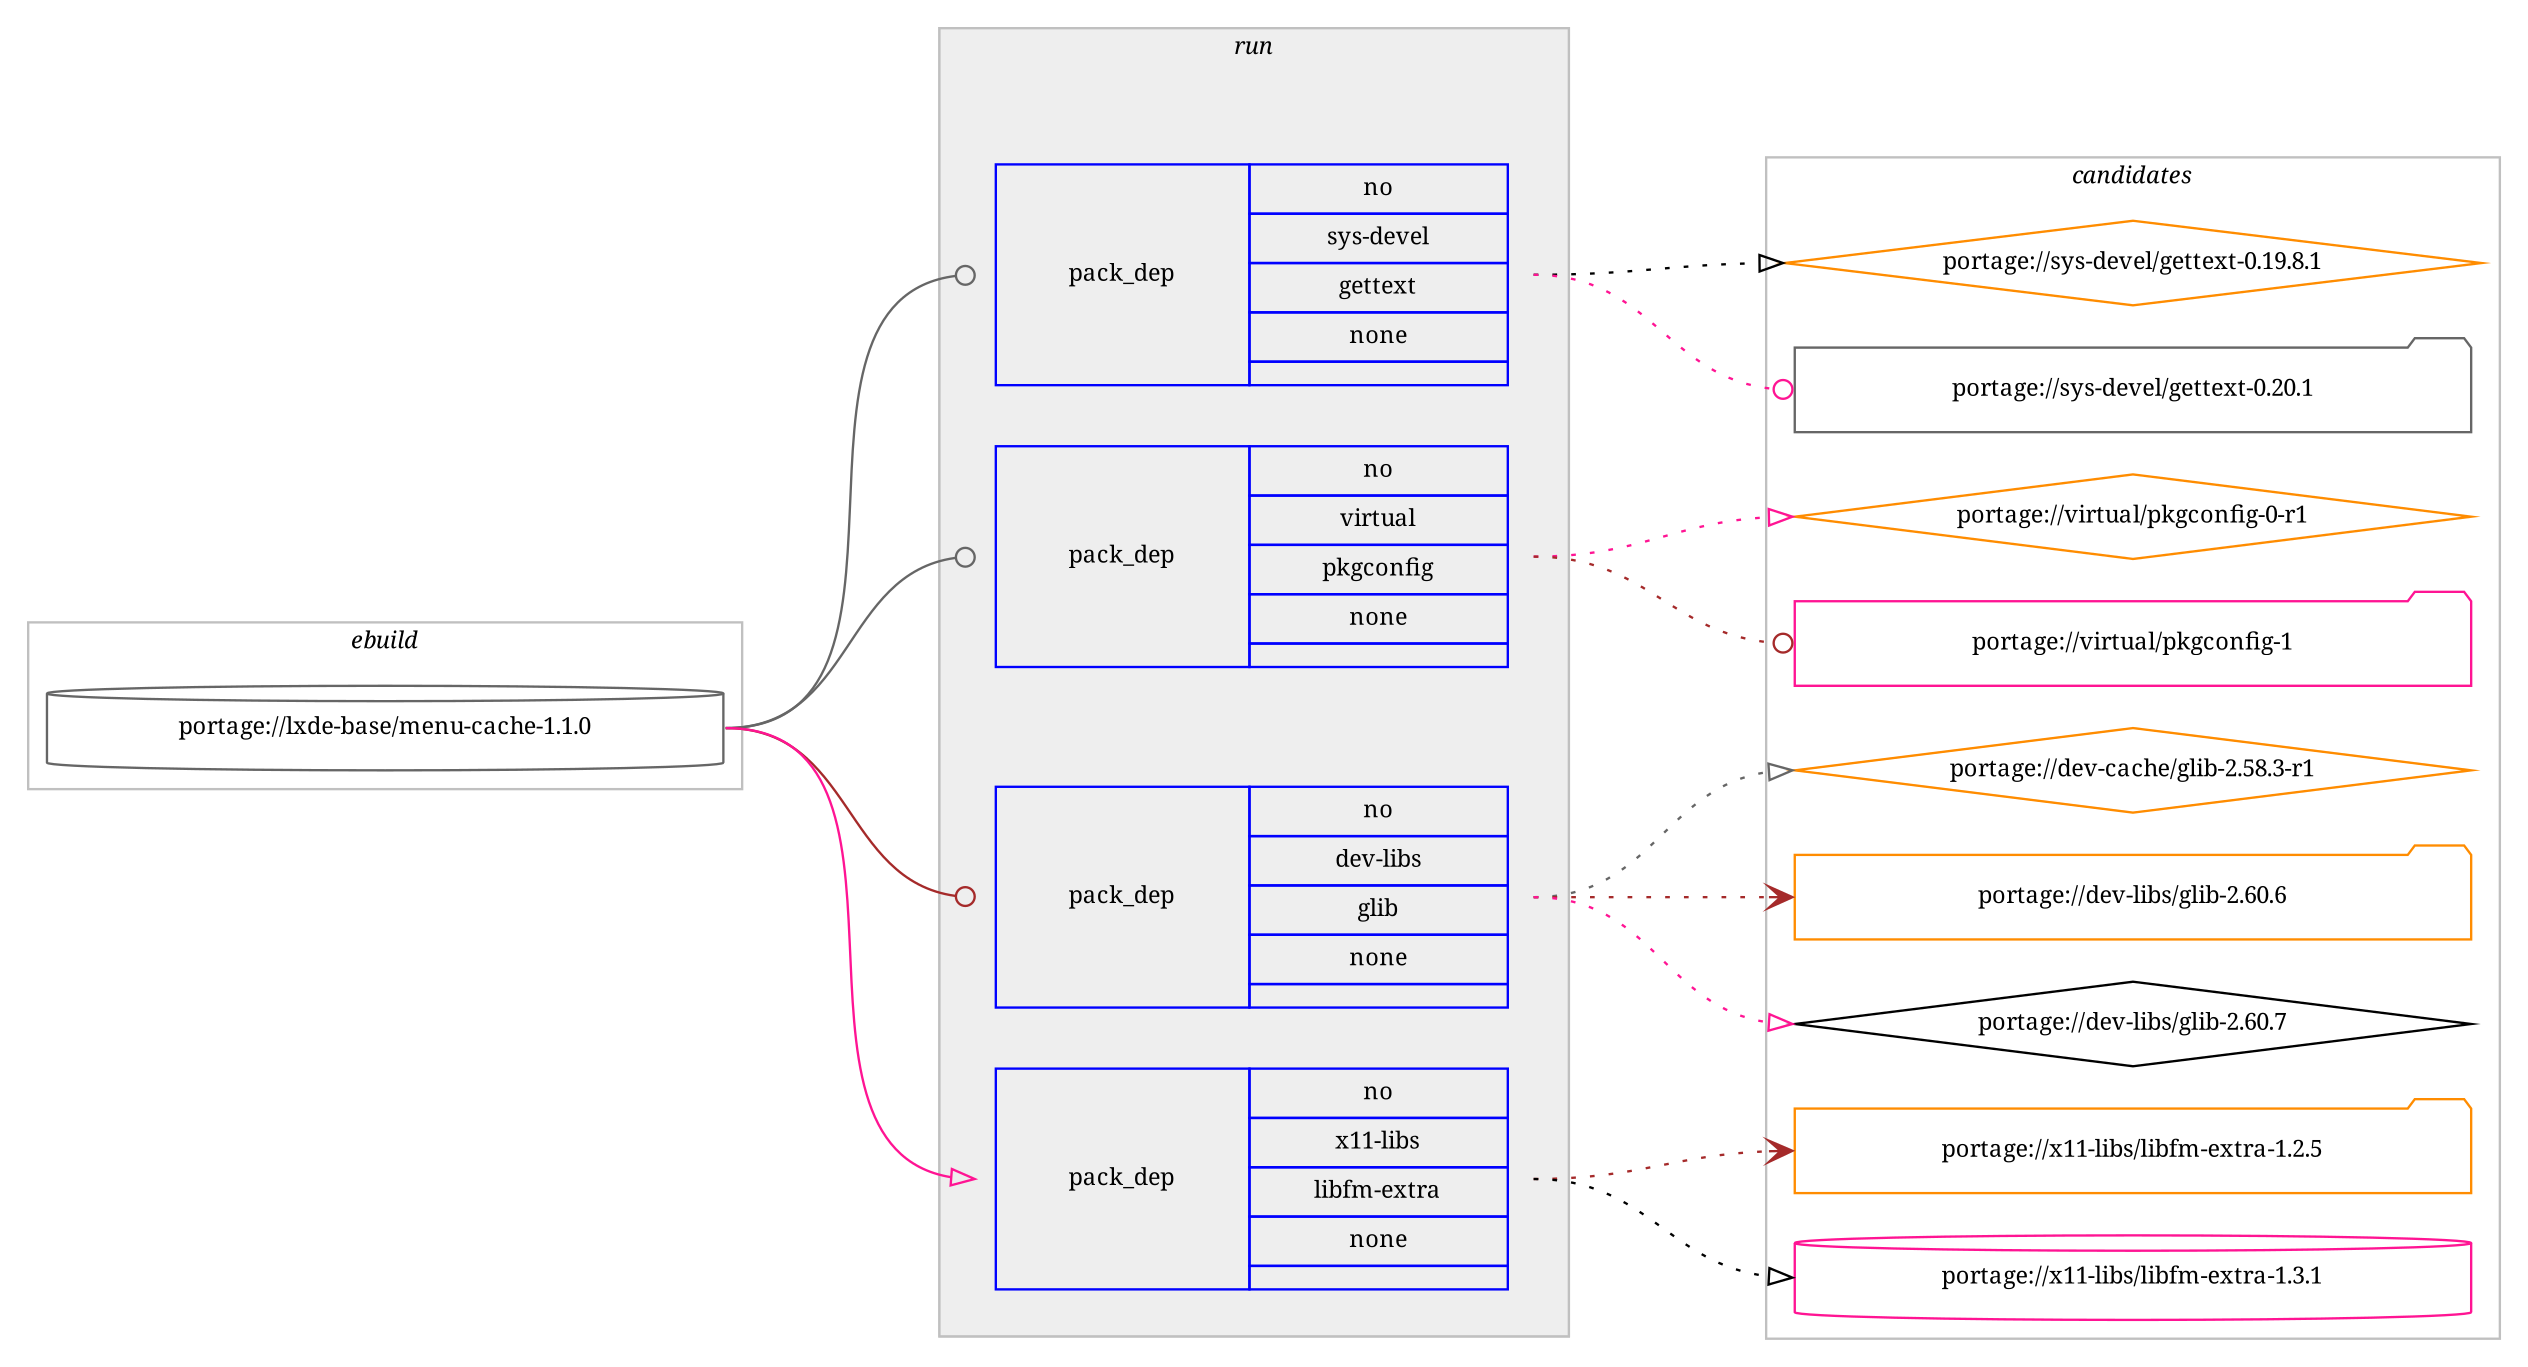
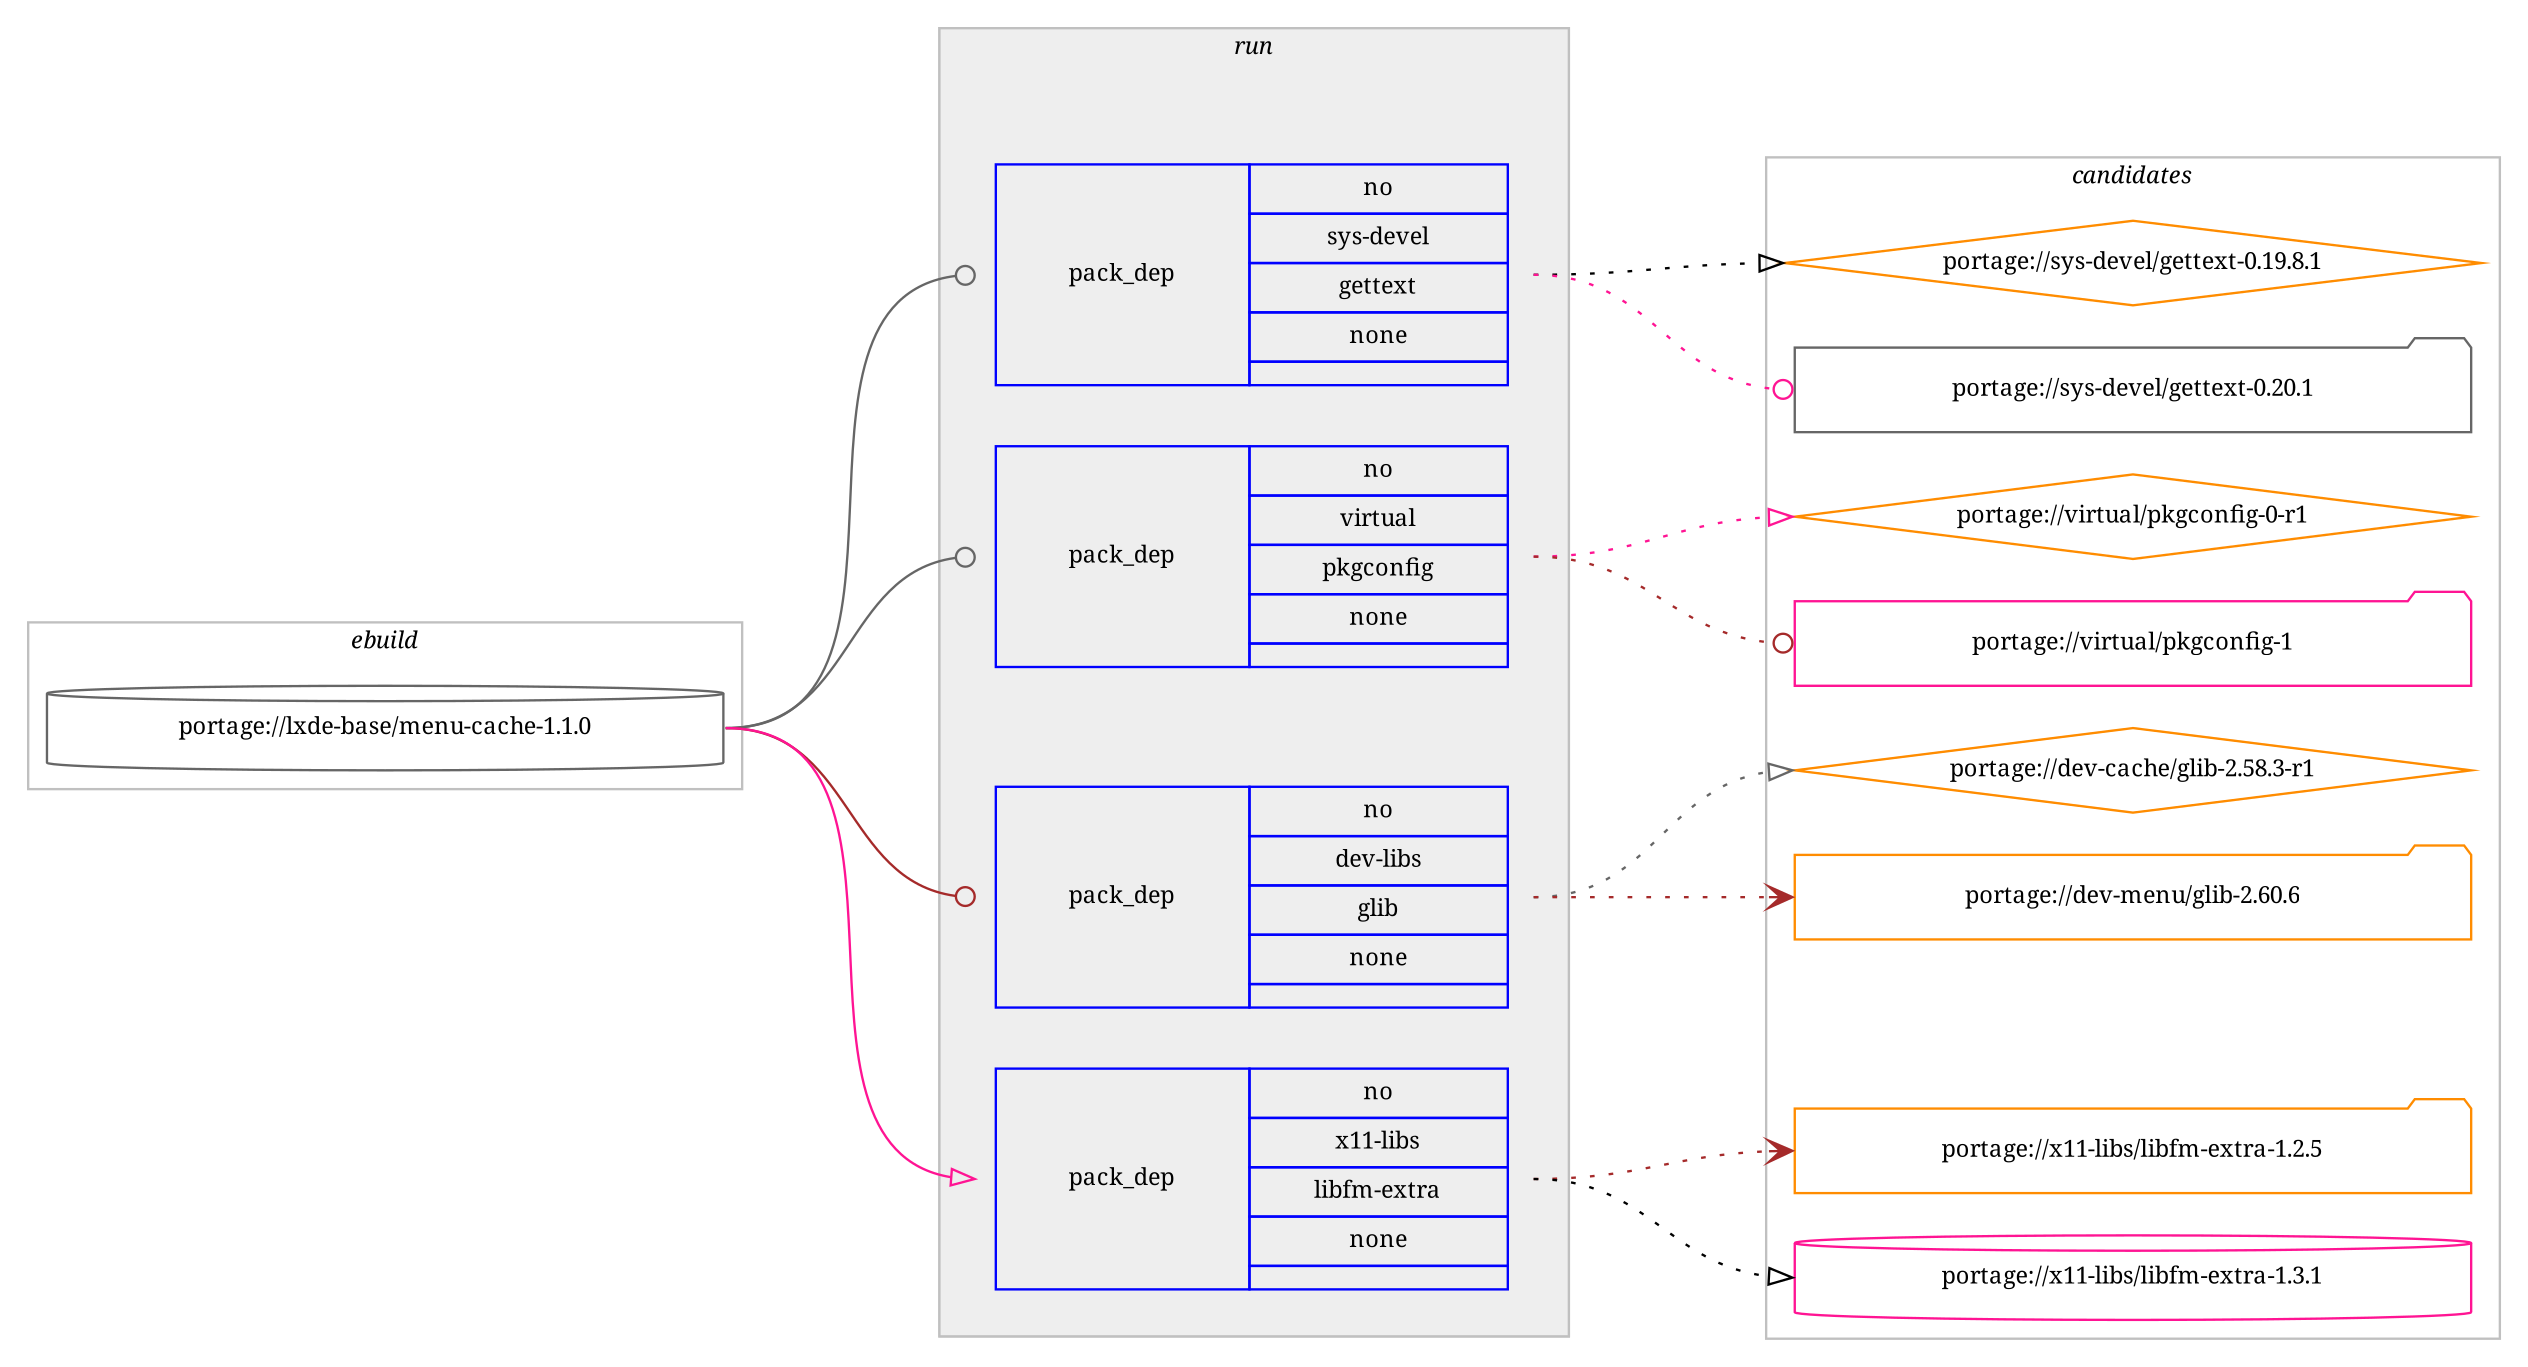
node "portage://dev-libs/glib-2.60.6": label "portage://dev-libs/glib-2.60.6" -> "portage://dev-menu/glib-2.60.6"
node "portage://dev-libs/glib-2.60.7": removed
